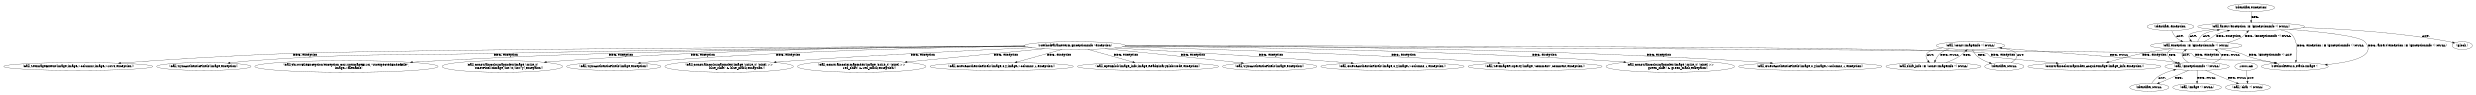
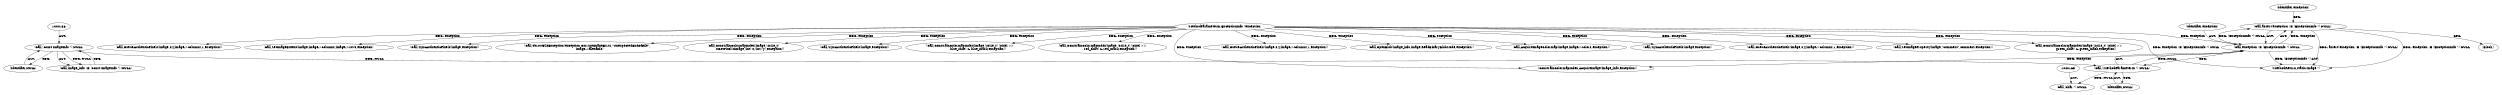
node "1000138": added
edge "(MethodParameterIn,ExceptionInfo *exception)" -> "(Call,exception != (ExceptionInfo *) NULL)": added, label "DDG: exception"
edge "(Call,assert(exception != (ExceptionInfo *) NULL))" -> "(Block,)": label "AST: " -> "CFG: "
node "(Call,AcquireImageColormap(image,image->colors,exception))": added
edge "(MethodParameterIn,ExceptionInfo *exception)" -> "(MethodReturn,static Image *)": label "DDG: exception" -> "DDG: exception != (ExceptionInfo *) NULL"
node "(Call,shift_info != (const ImageInfo *) NULL)": label "(Call,shift_info != (const ImageInfo *) NULL)" -> "(Call,image_info != (const ImageInfo *) NULL)"
node "(Call,(ExceptionInfo *) NULL)": label "(Call,(ExceptionInfo *) NULL)" -> "(Call,(MethodParameterIn *) NULL)"
node "(Call,(Image *) NULL)": removed
